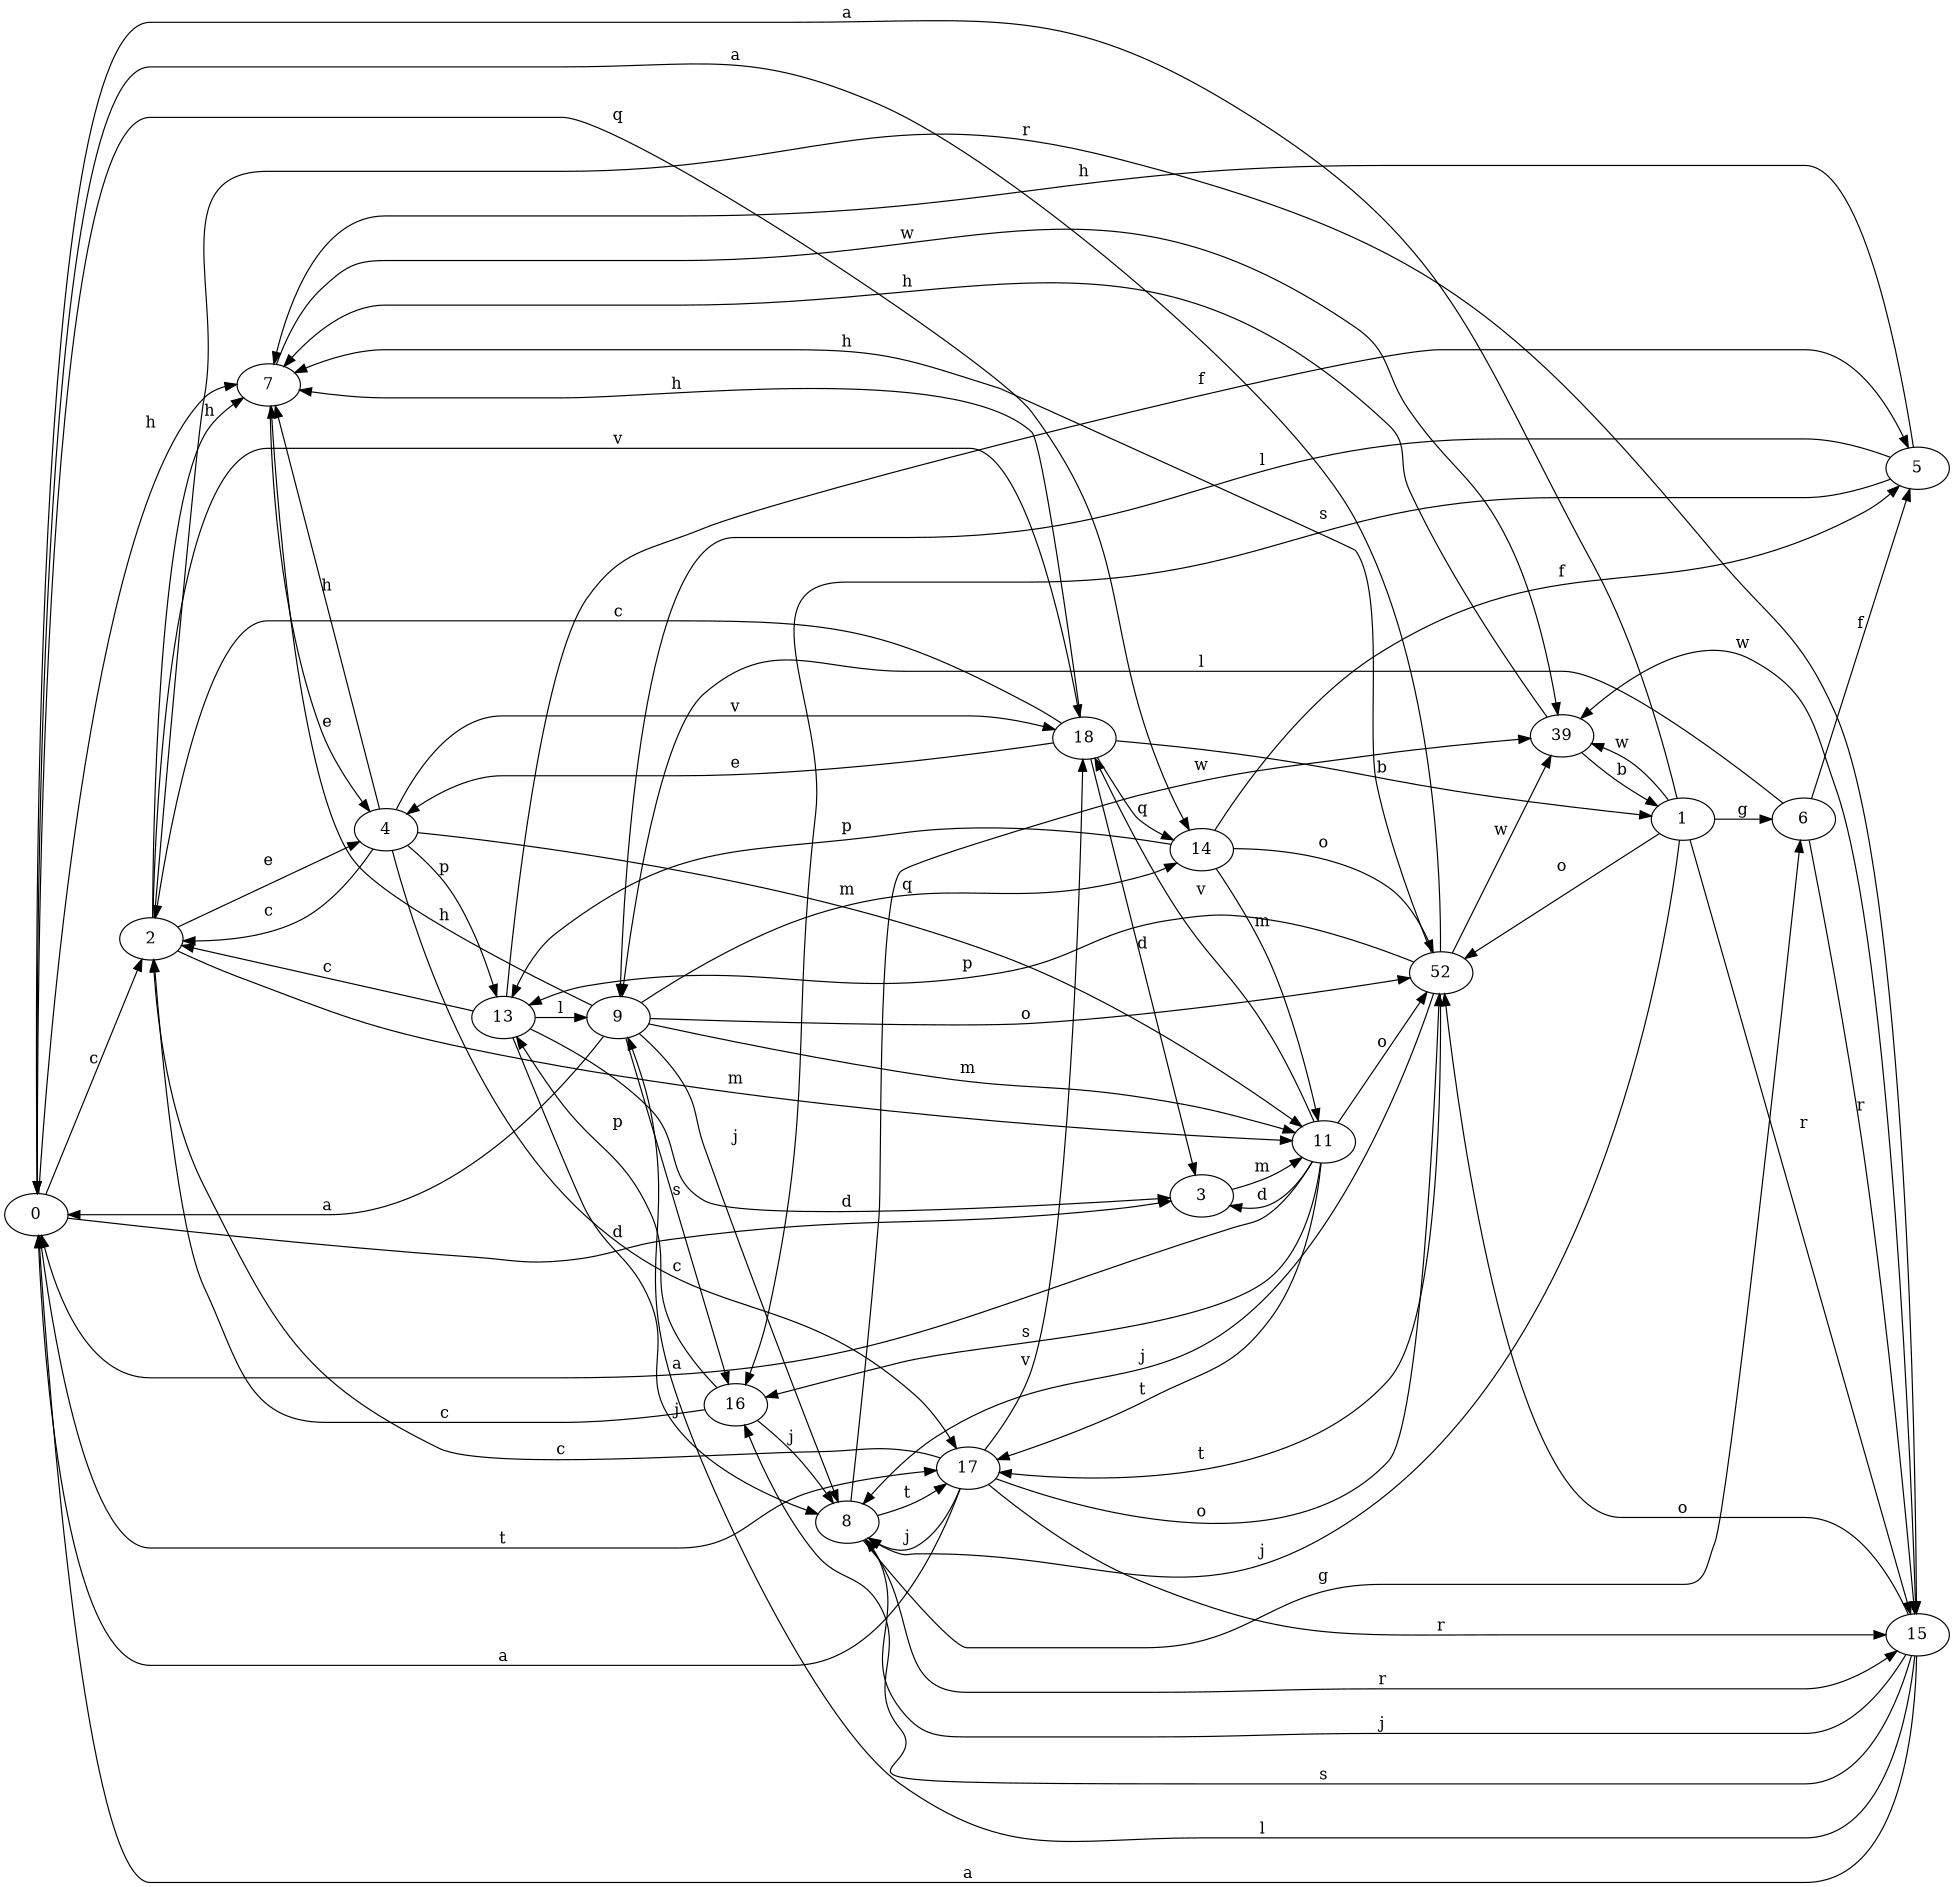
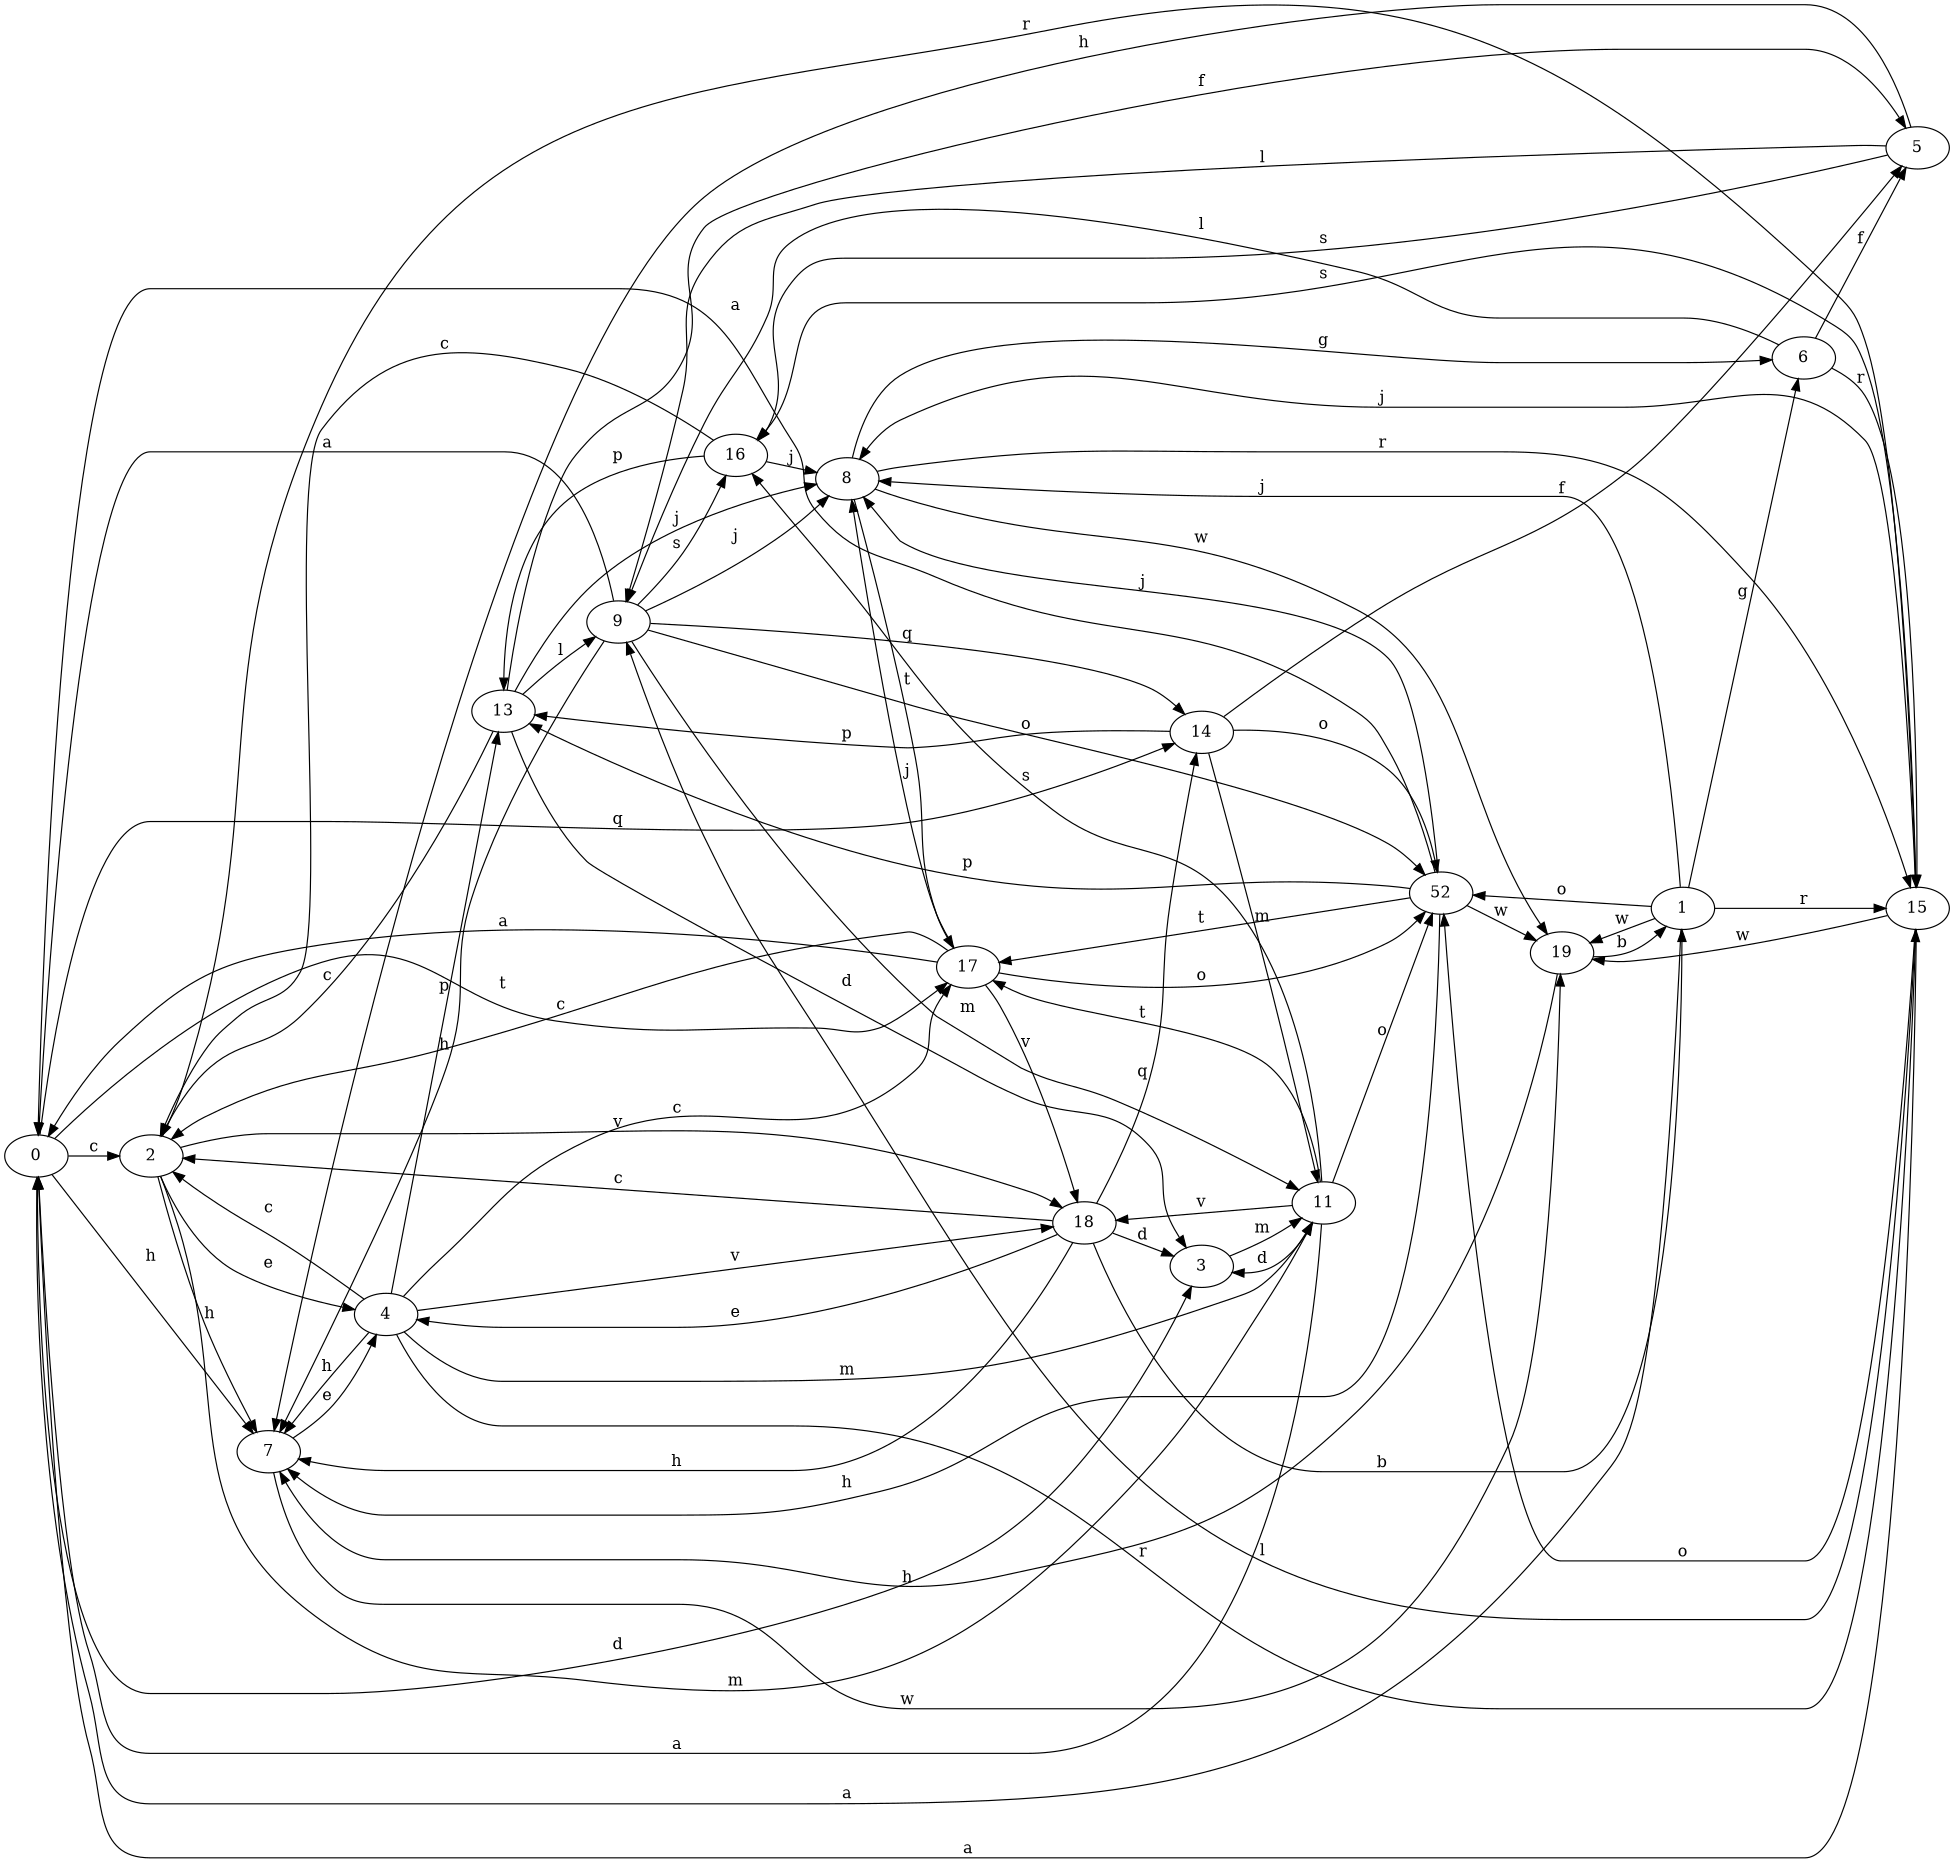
node "39": label "39" -> "19"
edge "17" -> "15": now "4" -> "15"
